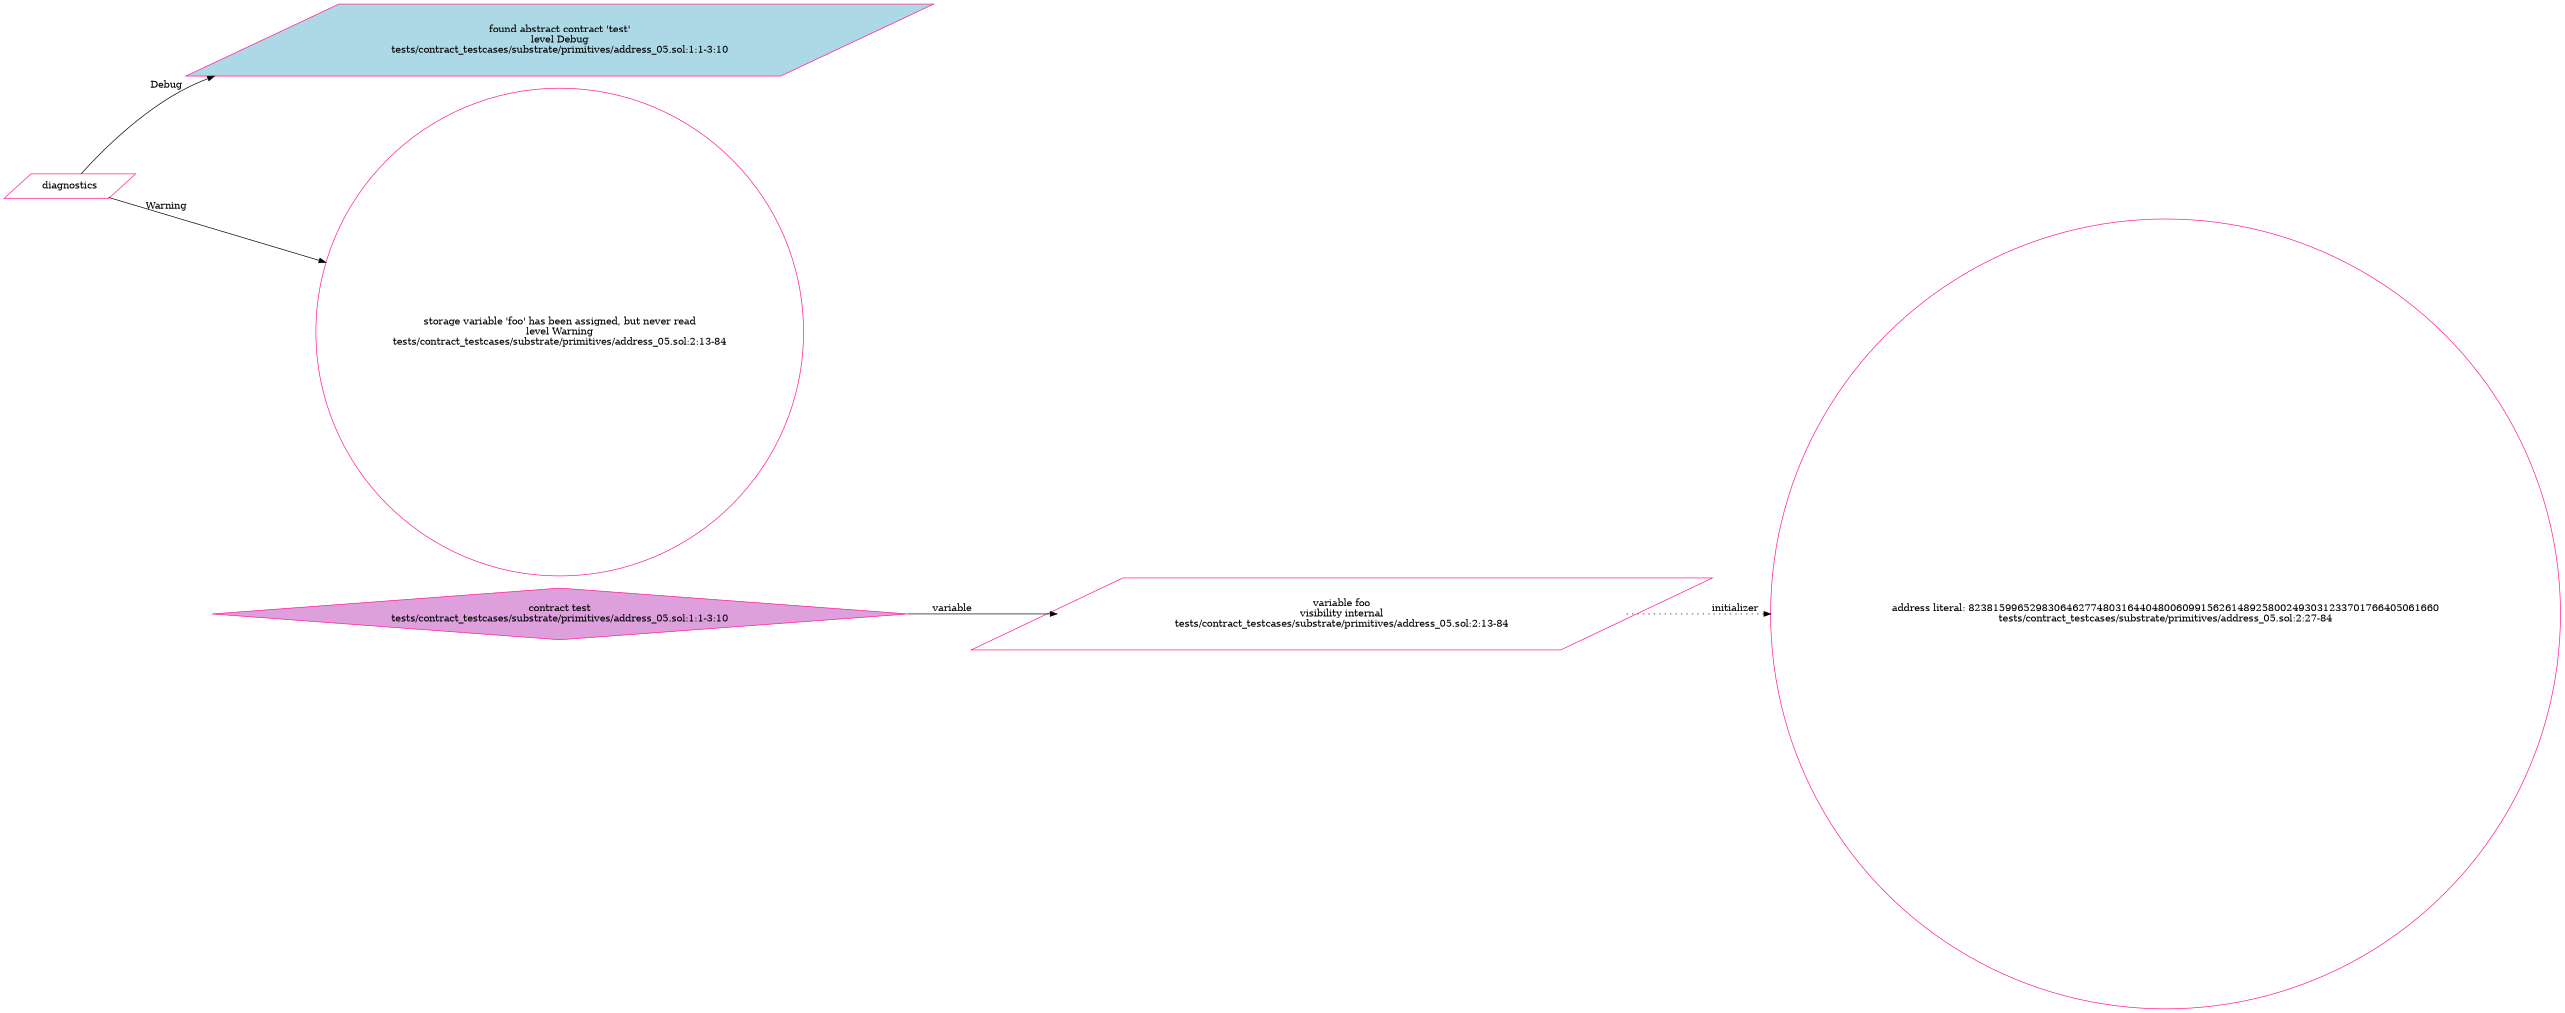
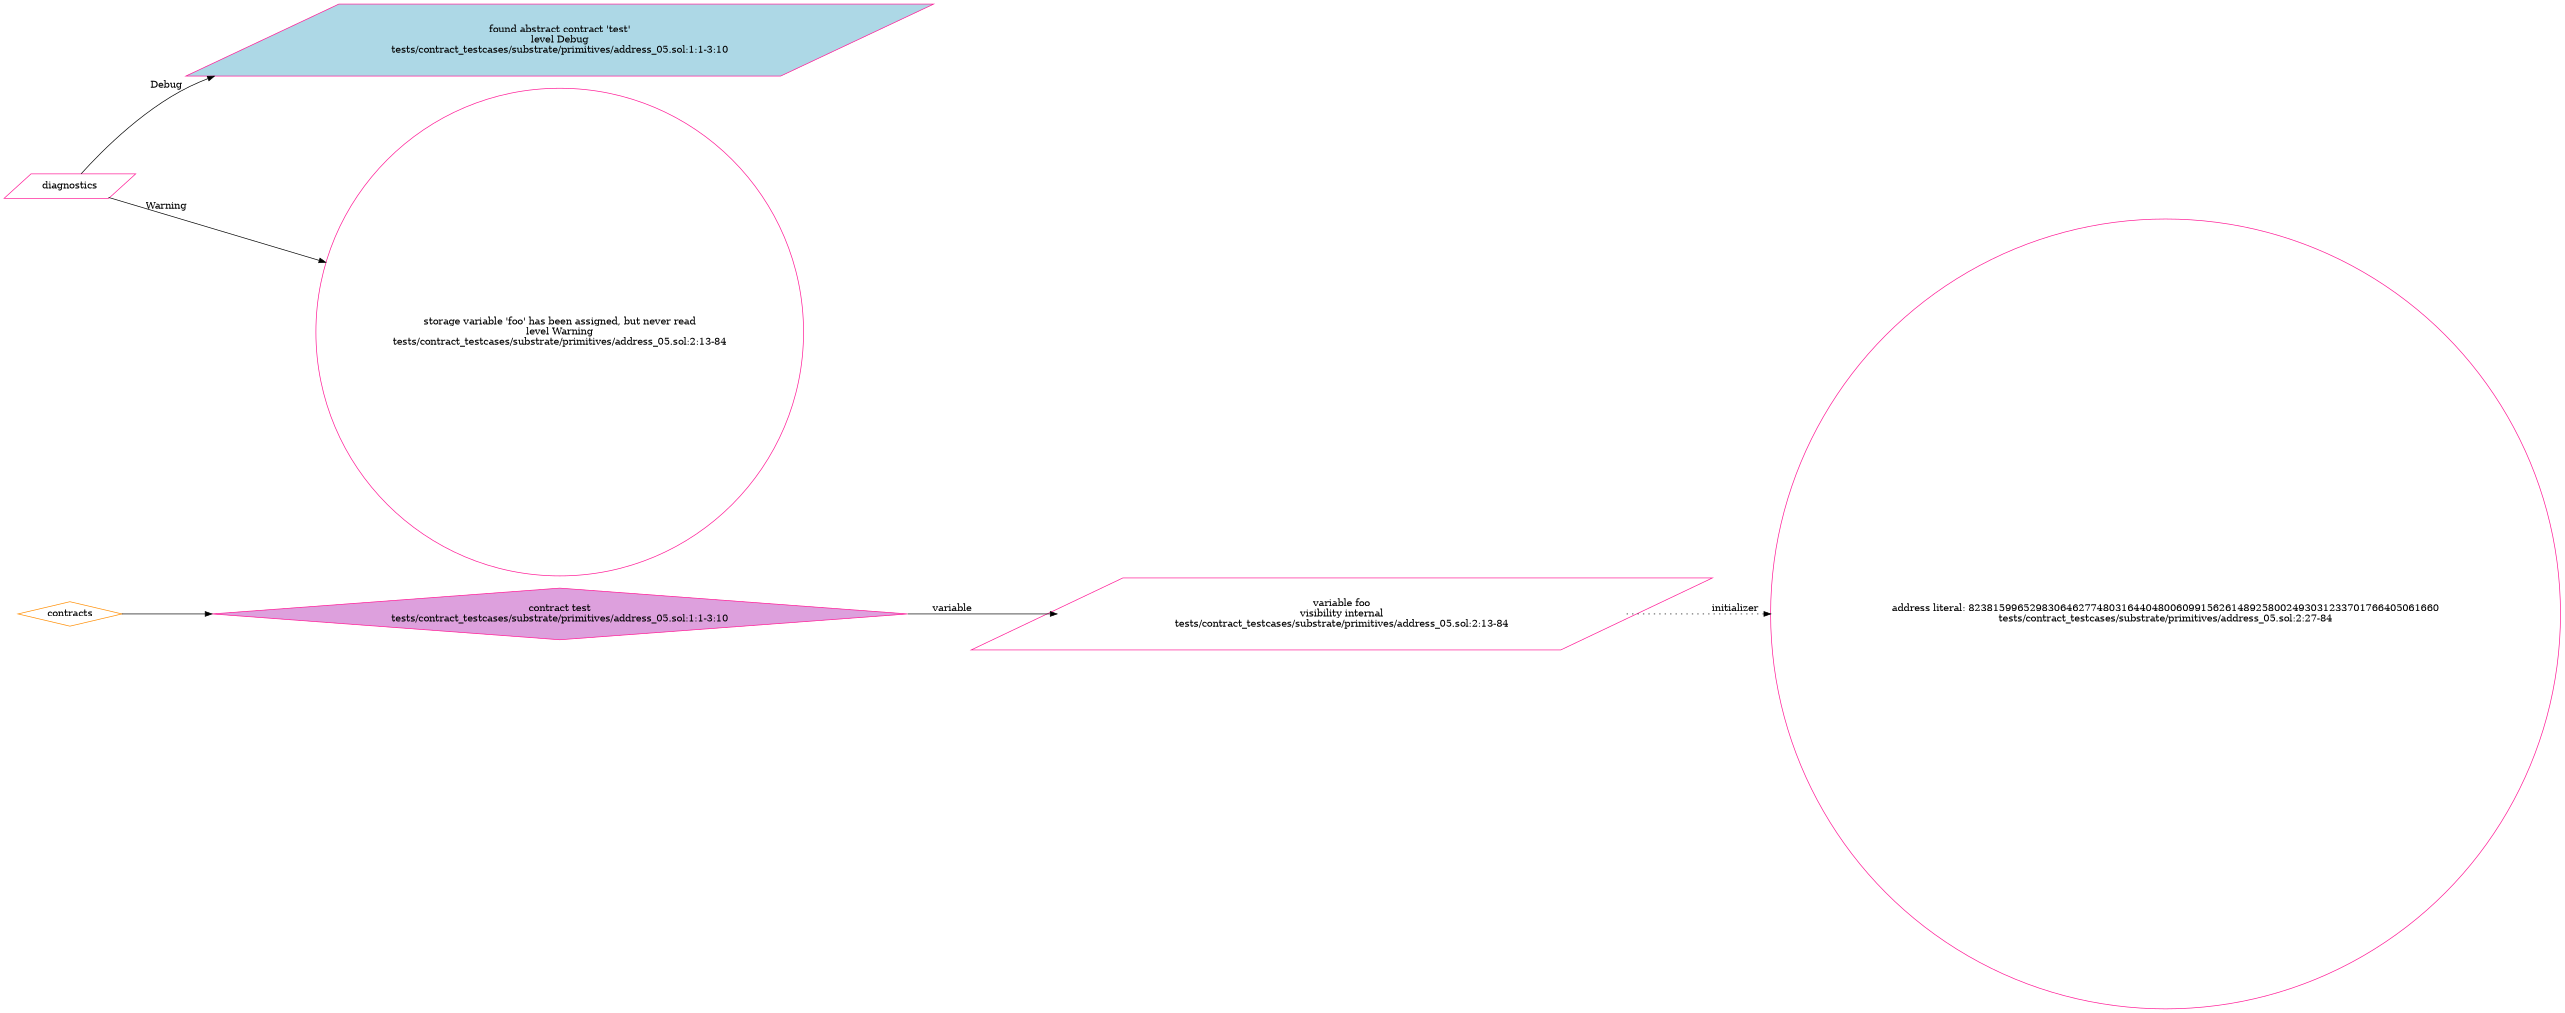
node "contracts": added
